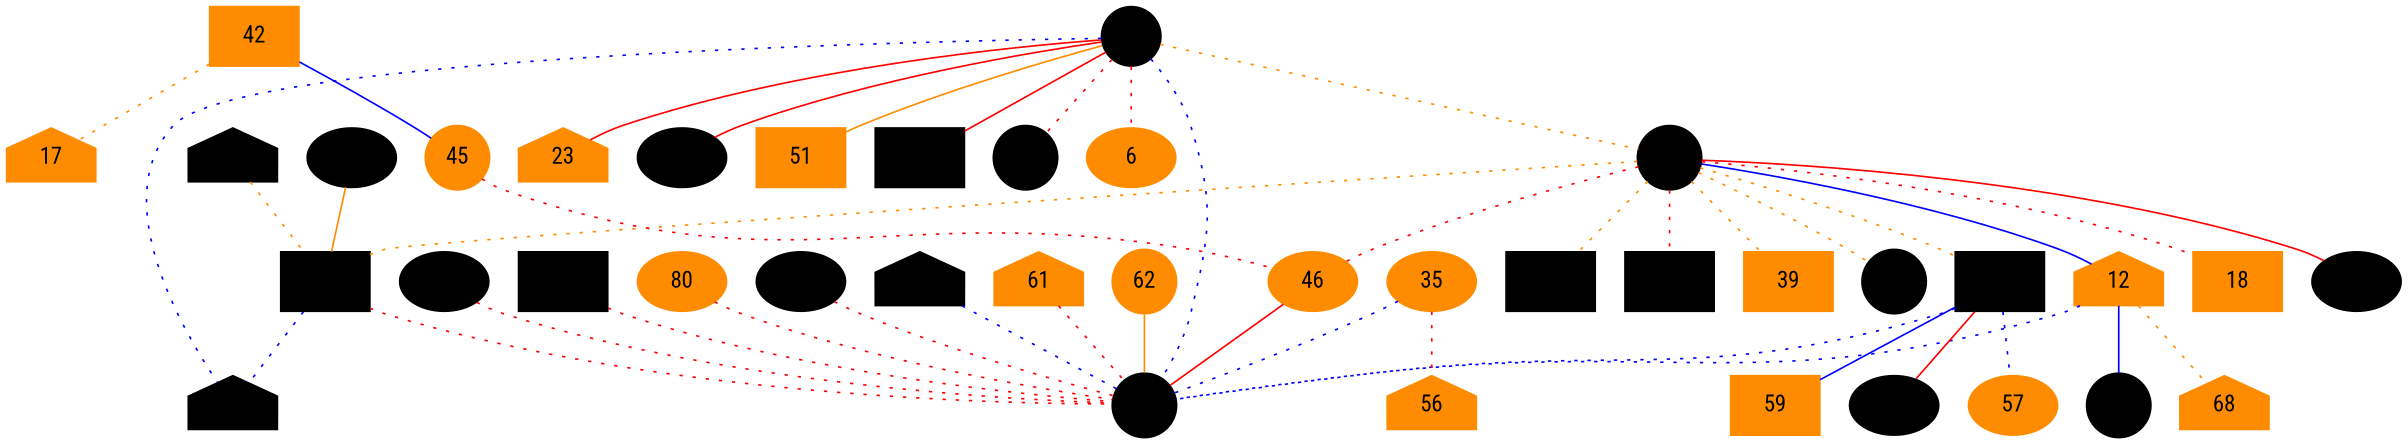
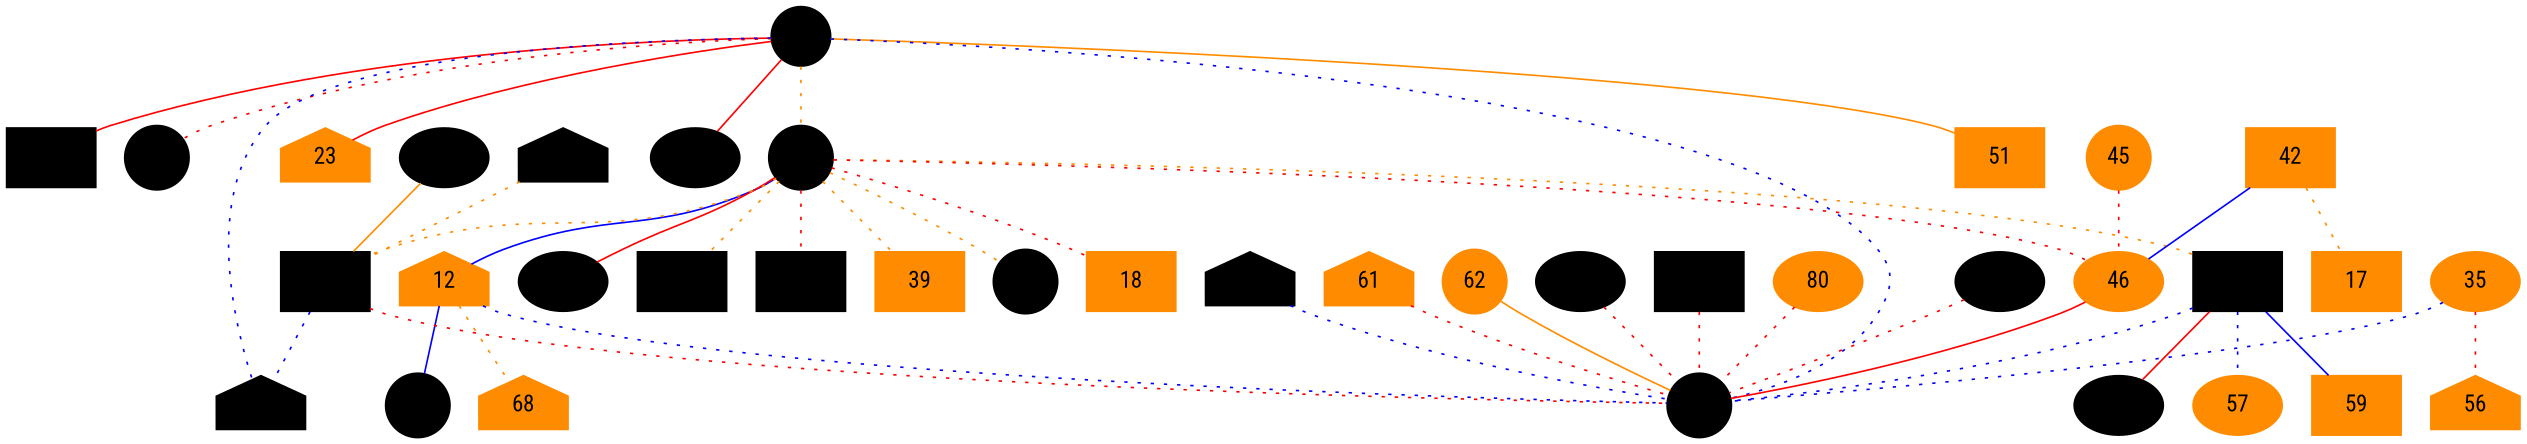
edge "42" -- "45": now "42" -- "46"
node "17": shape house -> box
node "6": removed
